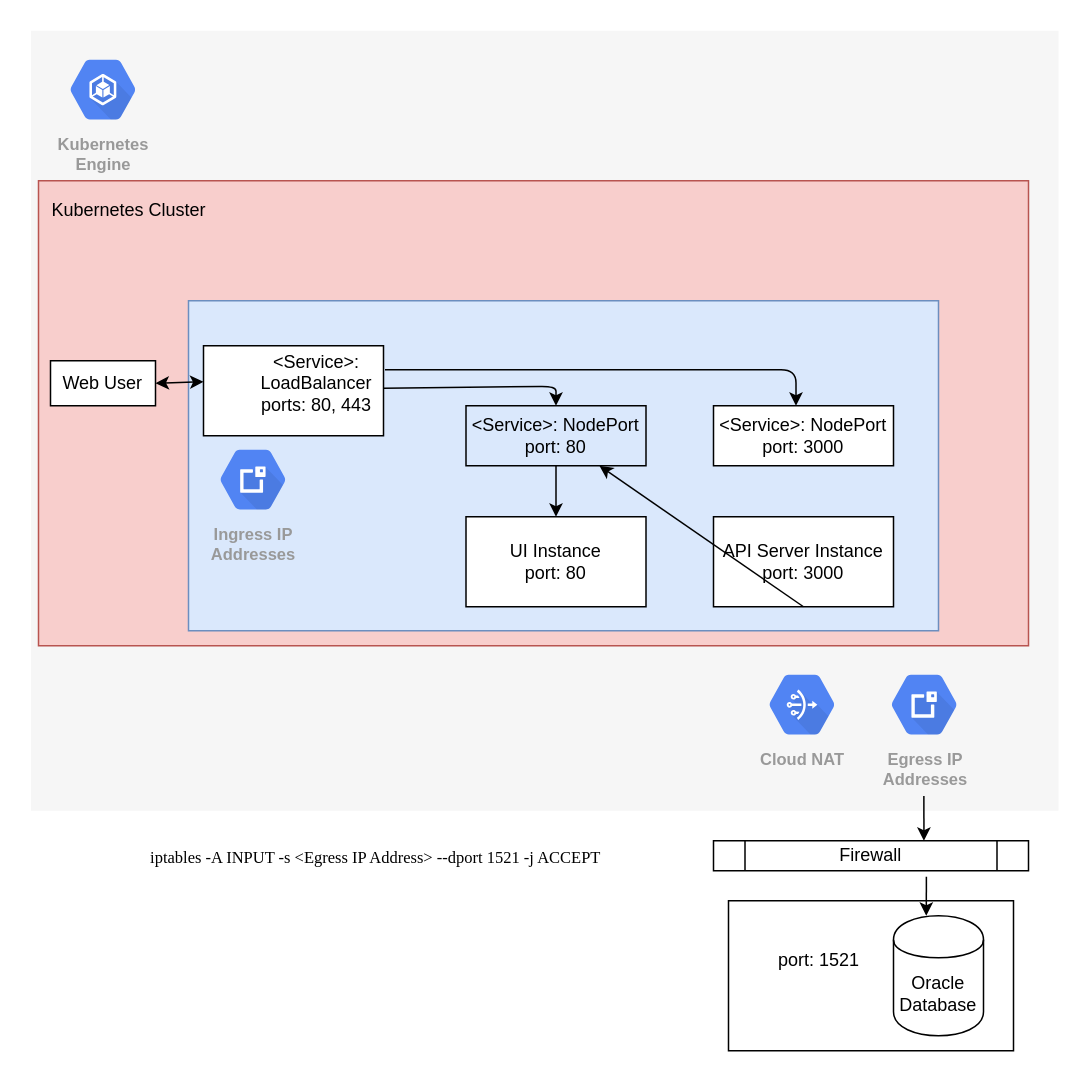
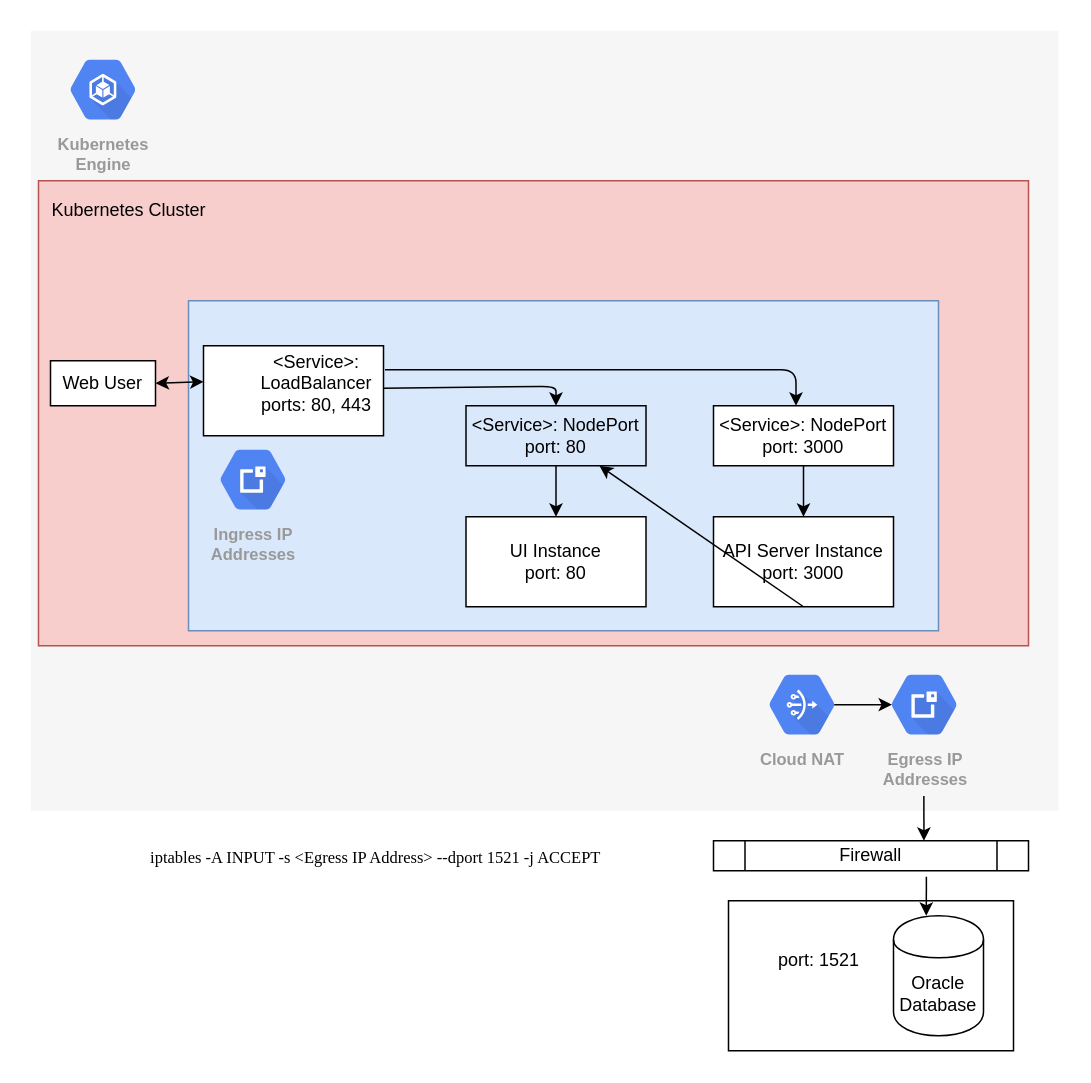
edge "<Service>: NodePort port: 3000" -> "API Server Instance port: 3000": added
edge "Cloud NAT" -> "Egress IP Addresses": added
